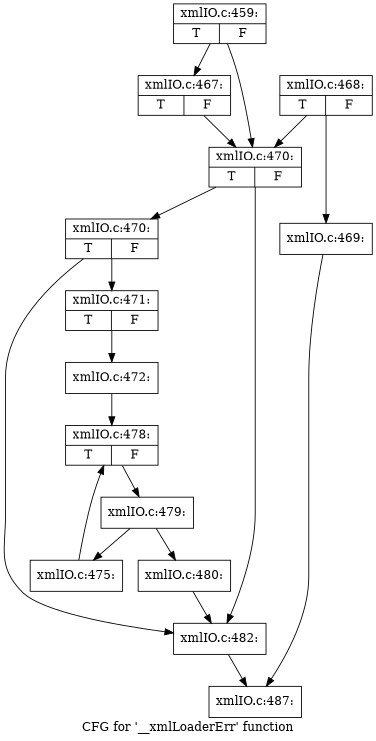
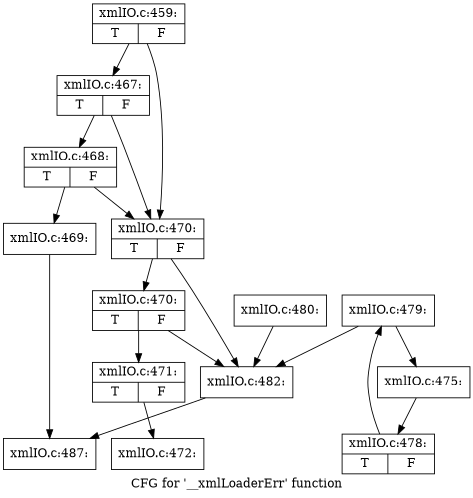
edge "xmlIO.c:467:" -> "xmlIO.c:468:": added
edge "xmlIO.c:472:" -> "xmlIO.c:478:": removed
edge "xmlIO.c:479:" -> "xmlIO.c:480:": now "xmlIO.c:479:" -> "xmlIO.c:482:"
